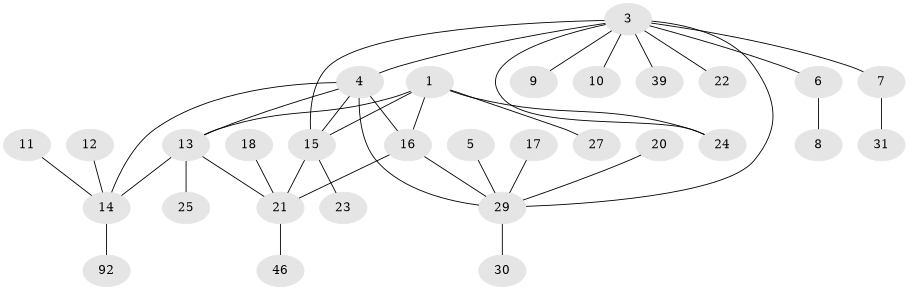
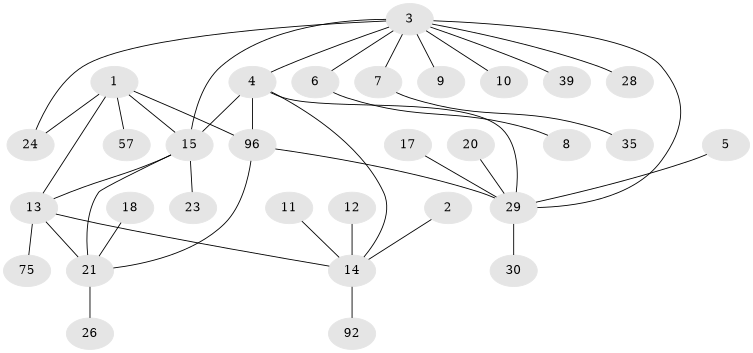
node "22": label "22" -> "28"
edge "4" -- "13": now "15" -- "13"
node "16": label "16" -> "96"
node "27": label "27" -> "57"
node "31": label "31" -> "35"
node "25": label "25" -> "75"
node "2": added
node "46": label "46" -> "26"
